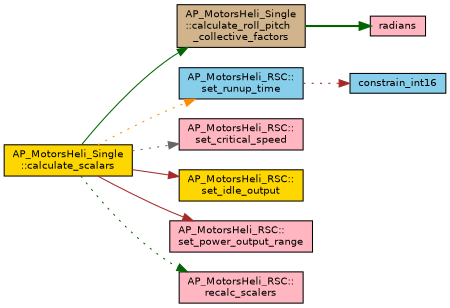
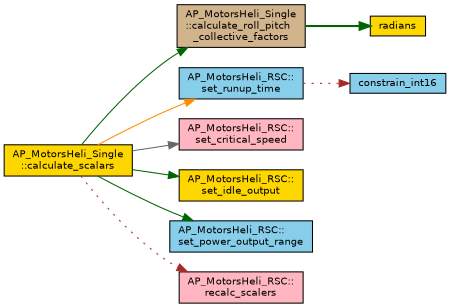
node "radians": fillcolor lightpink -> gold
edge "AP_MotorsHeli_Single ::calculate_scalars" -> "AP_MotorsHeli_RSC:: set_runup_time": style dotted -> solid
edge "AP_MotorsHeli_Single ::calculate_scalars" -> "AP_MotorsHeli_RSC:: set_critical_speed": style dotted -> solid
edge "AP_MotorsHeli_Single ::calculate_scalars" -> "AP_MotorsHeli_RSC:: set_idle_output": color brown -> darkgreen
edge "AP_MotorsHeli_Single ::calculate_scalars" -> "AP_MotorsHeli_RSC:: set_power_output_range": color brown -> darkgreen
edge "AP_MotorsHeli_Single ::calculate_scalars" -> "AP_MotorsHeli_RSC:: recalc_scalers": color darkgreen -> brown
node "AP_MotorsHeli_RSC:: set_power_output_range": fillcolor lightpink -> skyblue
